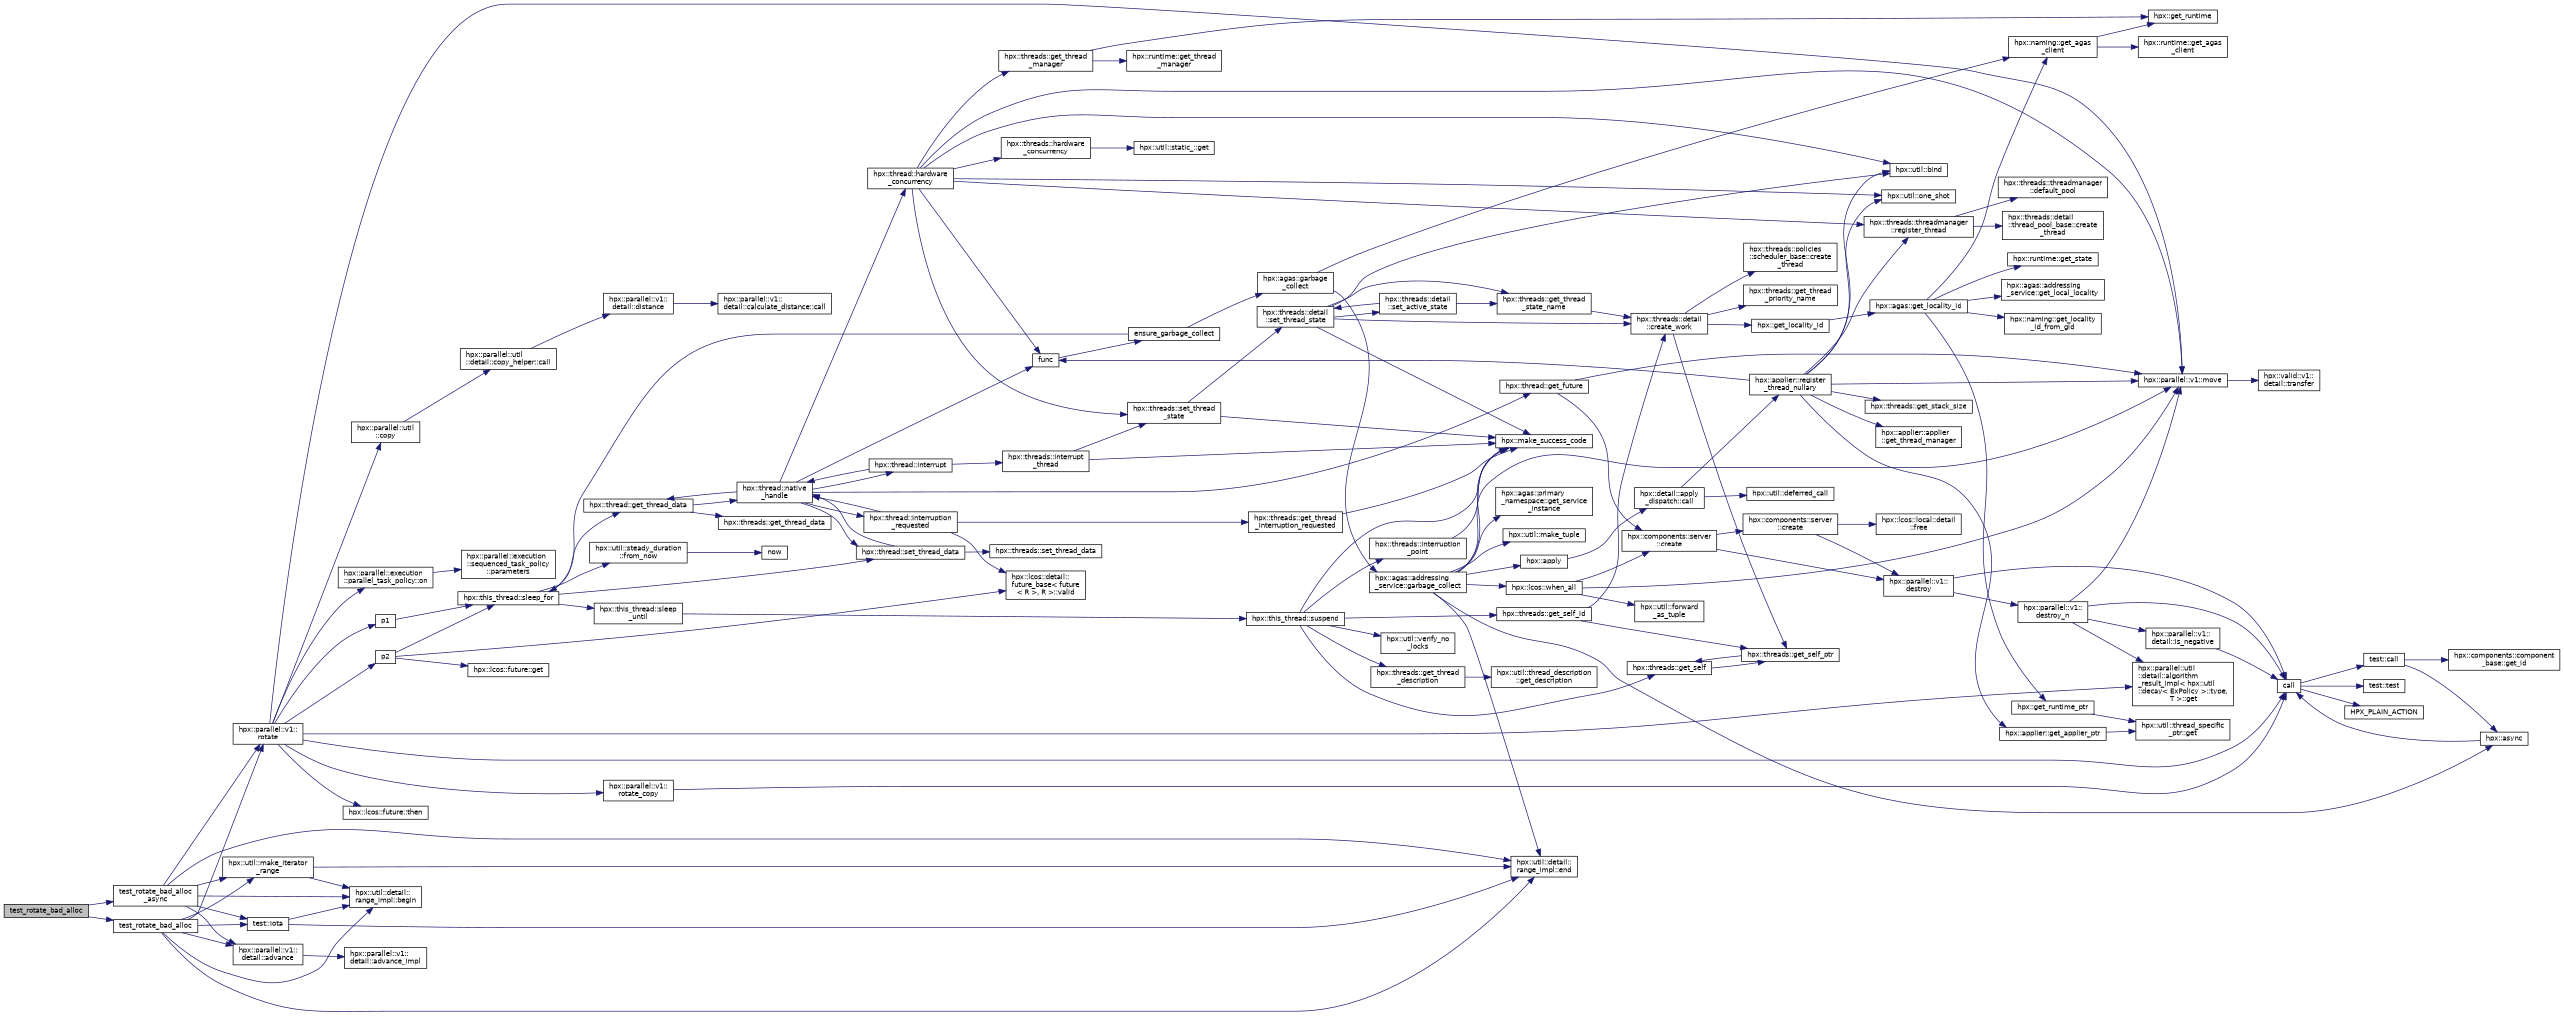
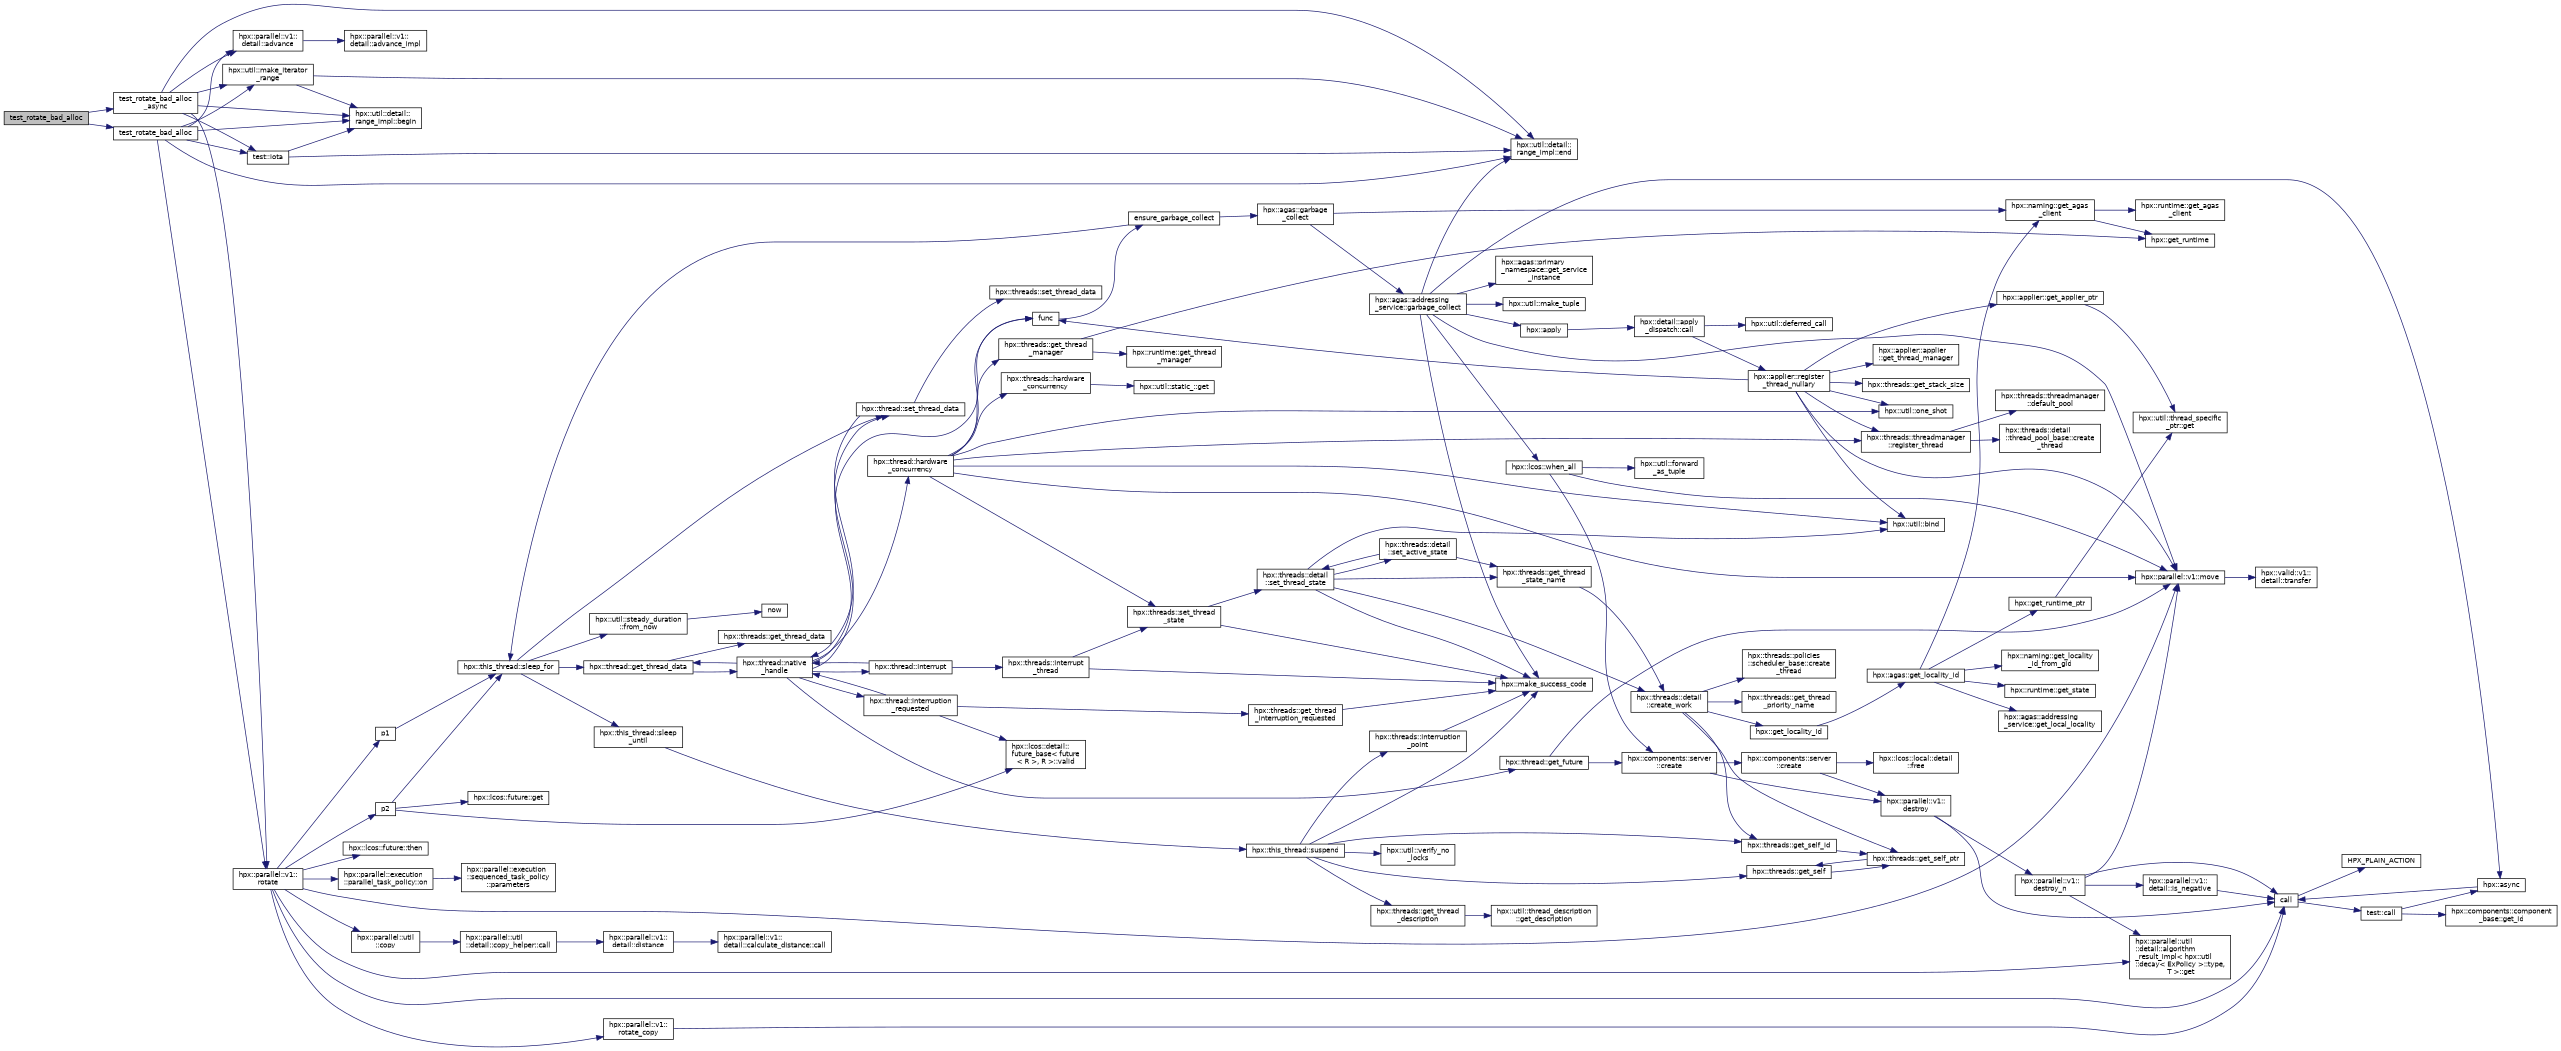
edge "hpx::threads::get_self_id" -> "hpx::threads::detail ::create_work": reversed
node "test::test": removed
